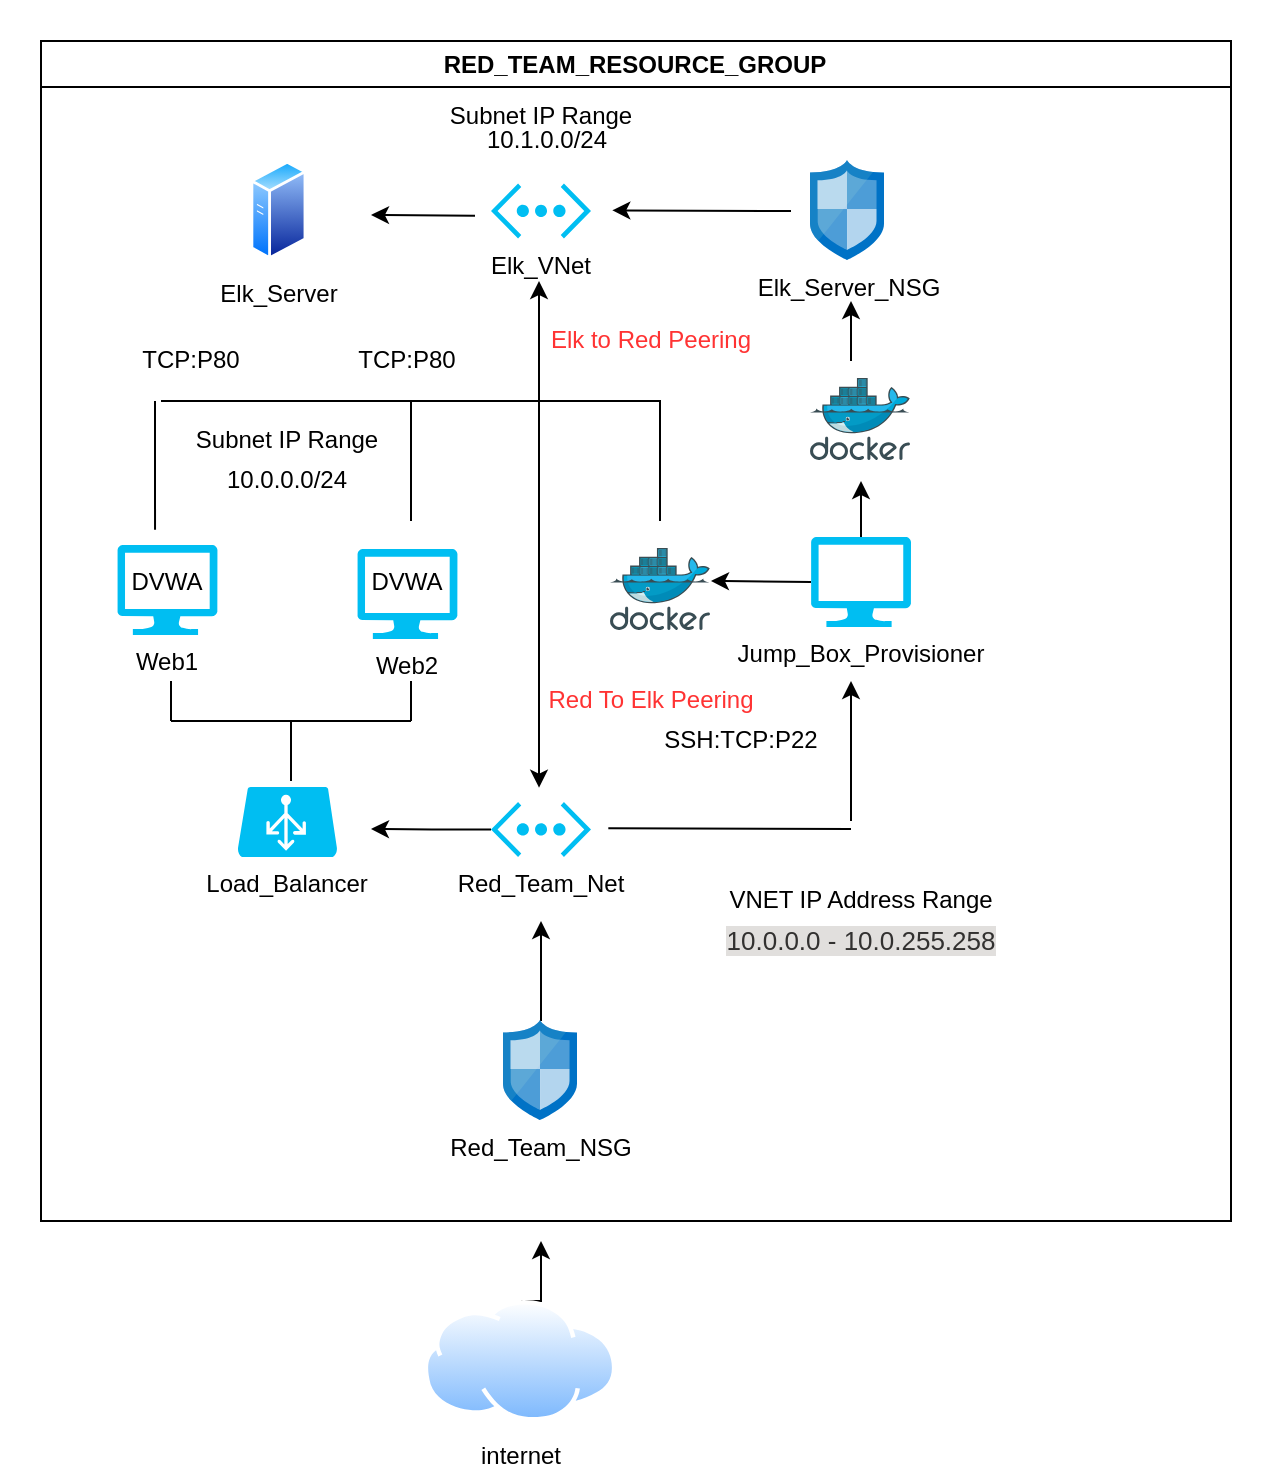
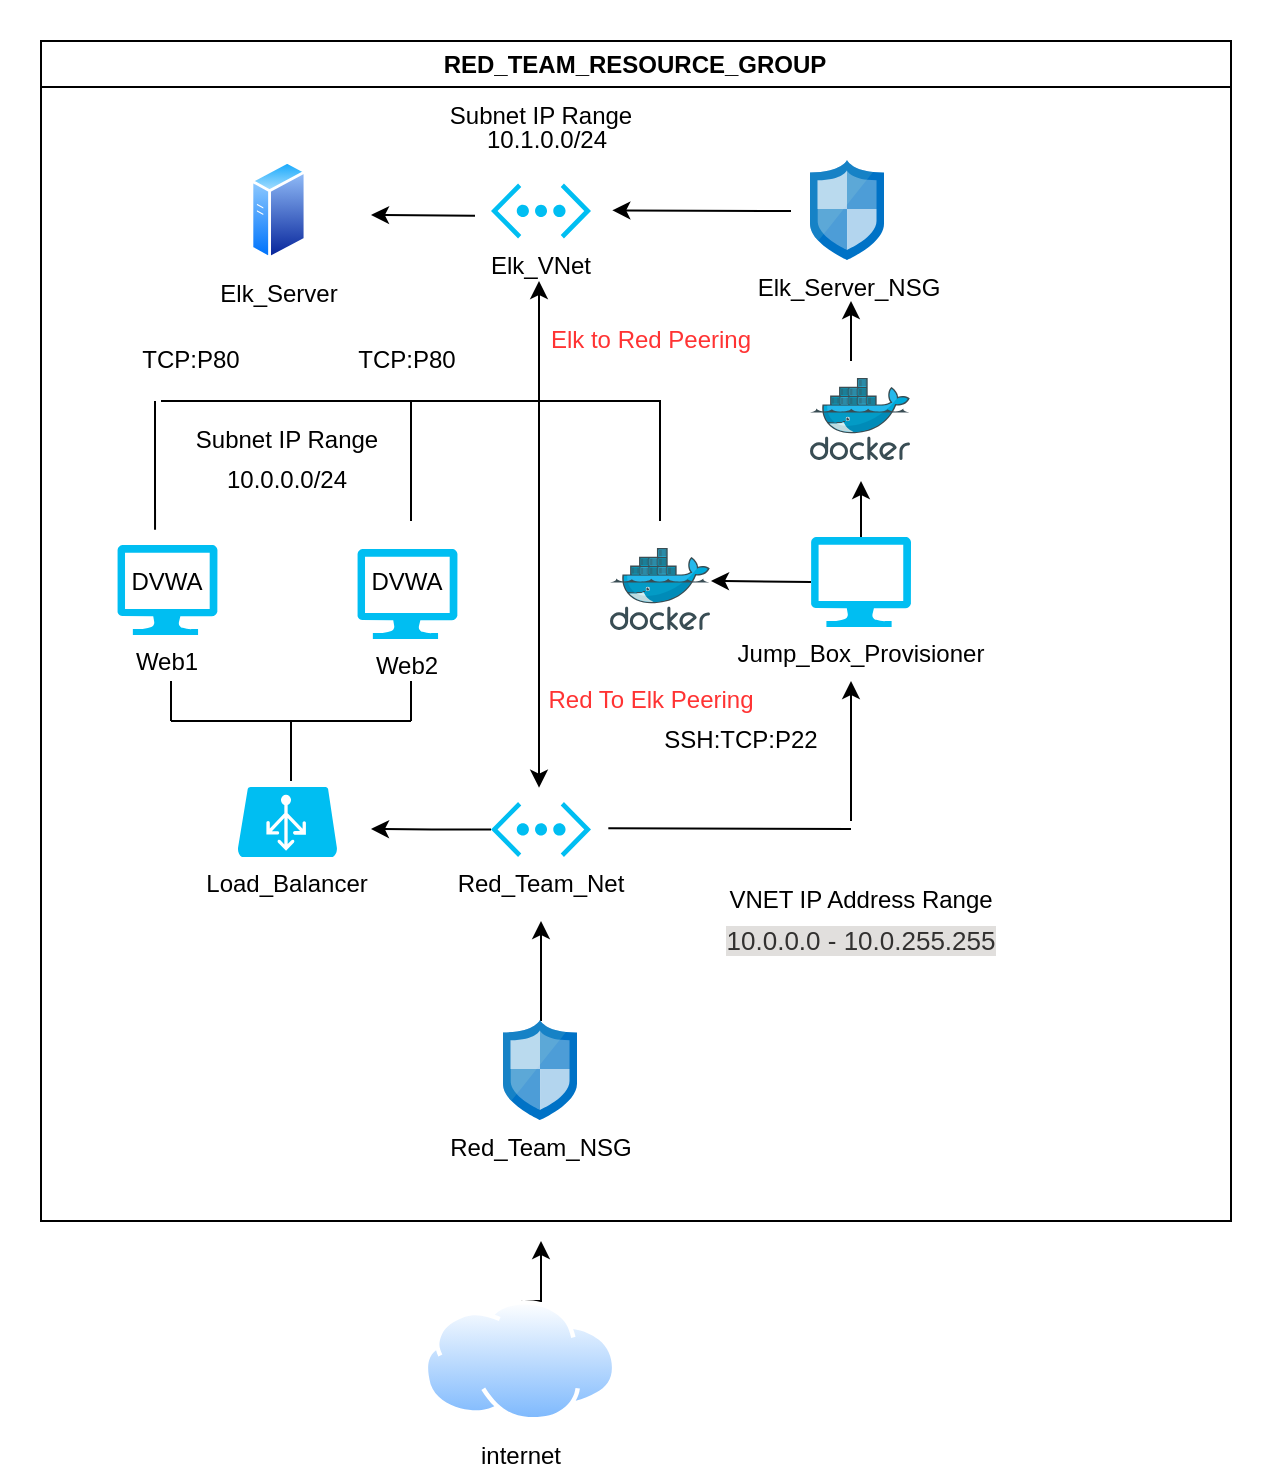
node "10.0.0.0 - 10.0.255.258": label "10.0.0.0 - 10.0.255.258" -> "10.0.0.0 - 10.0.255.255"
